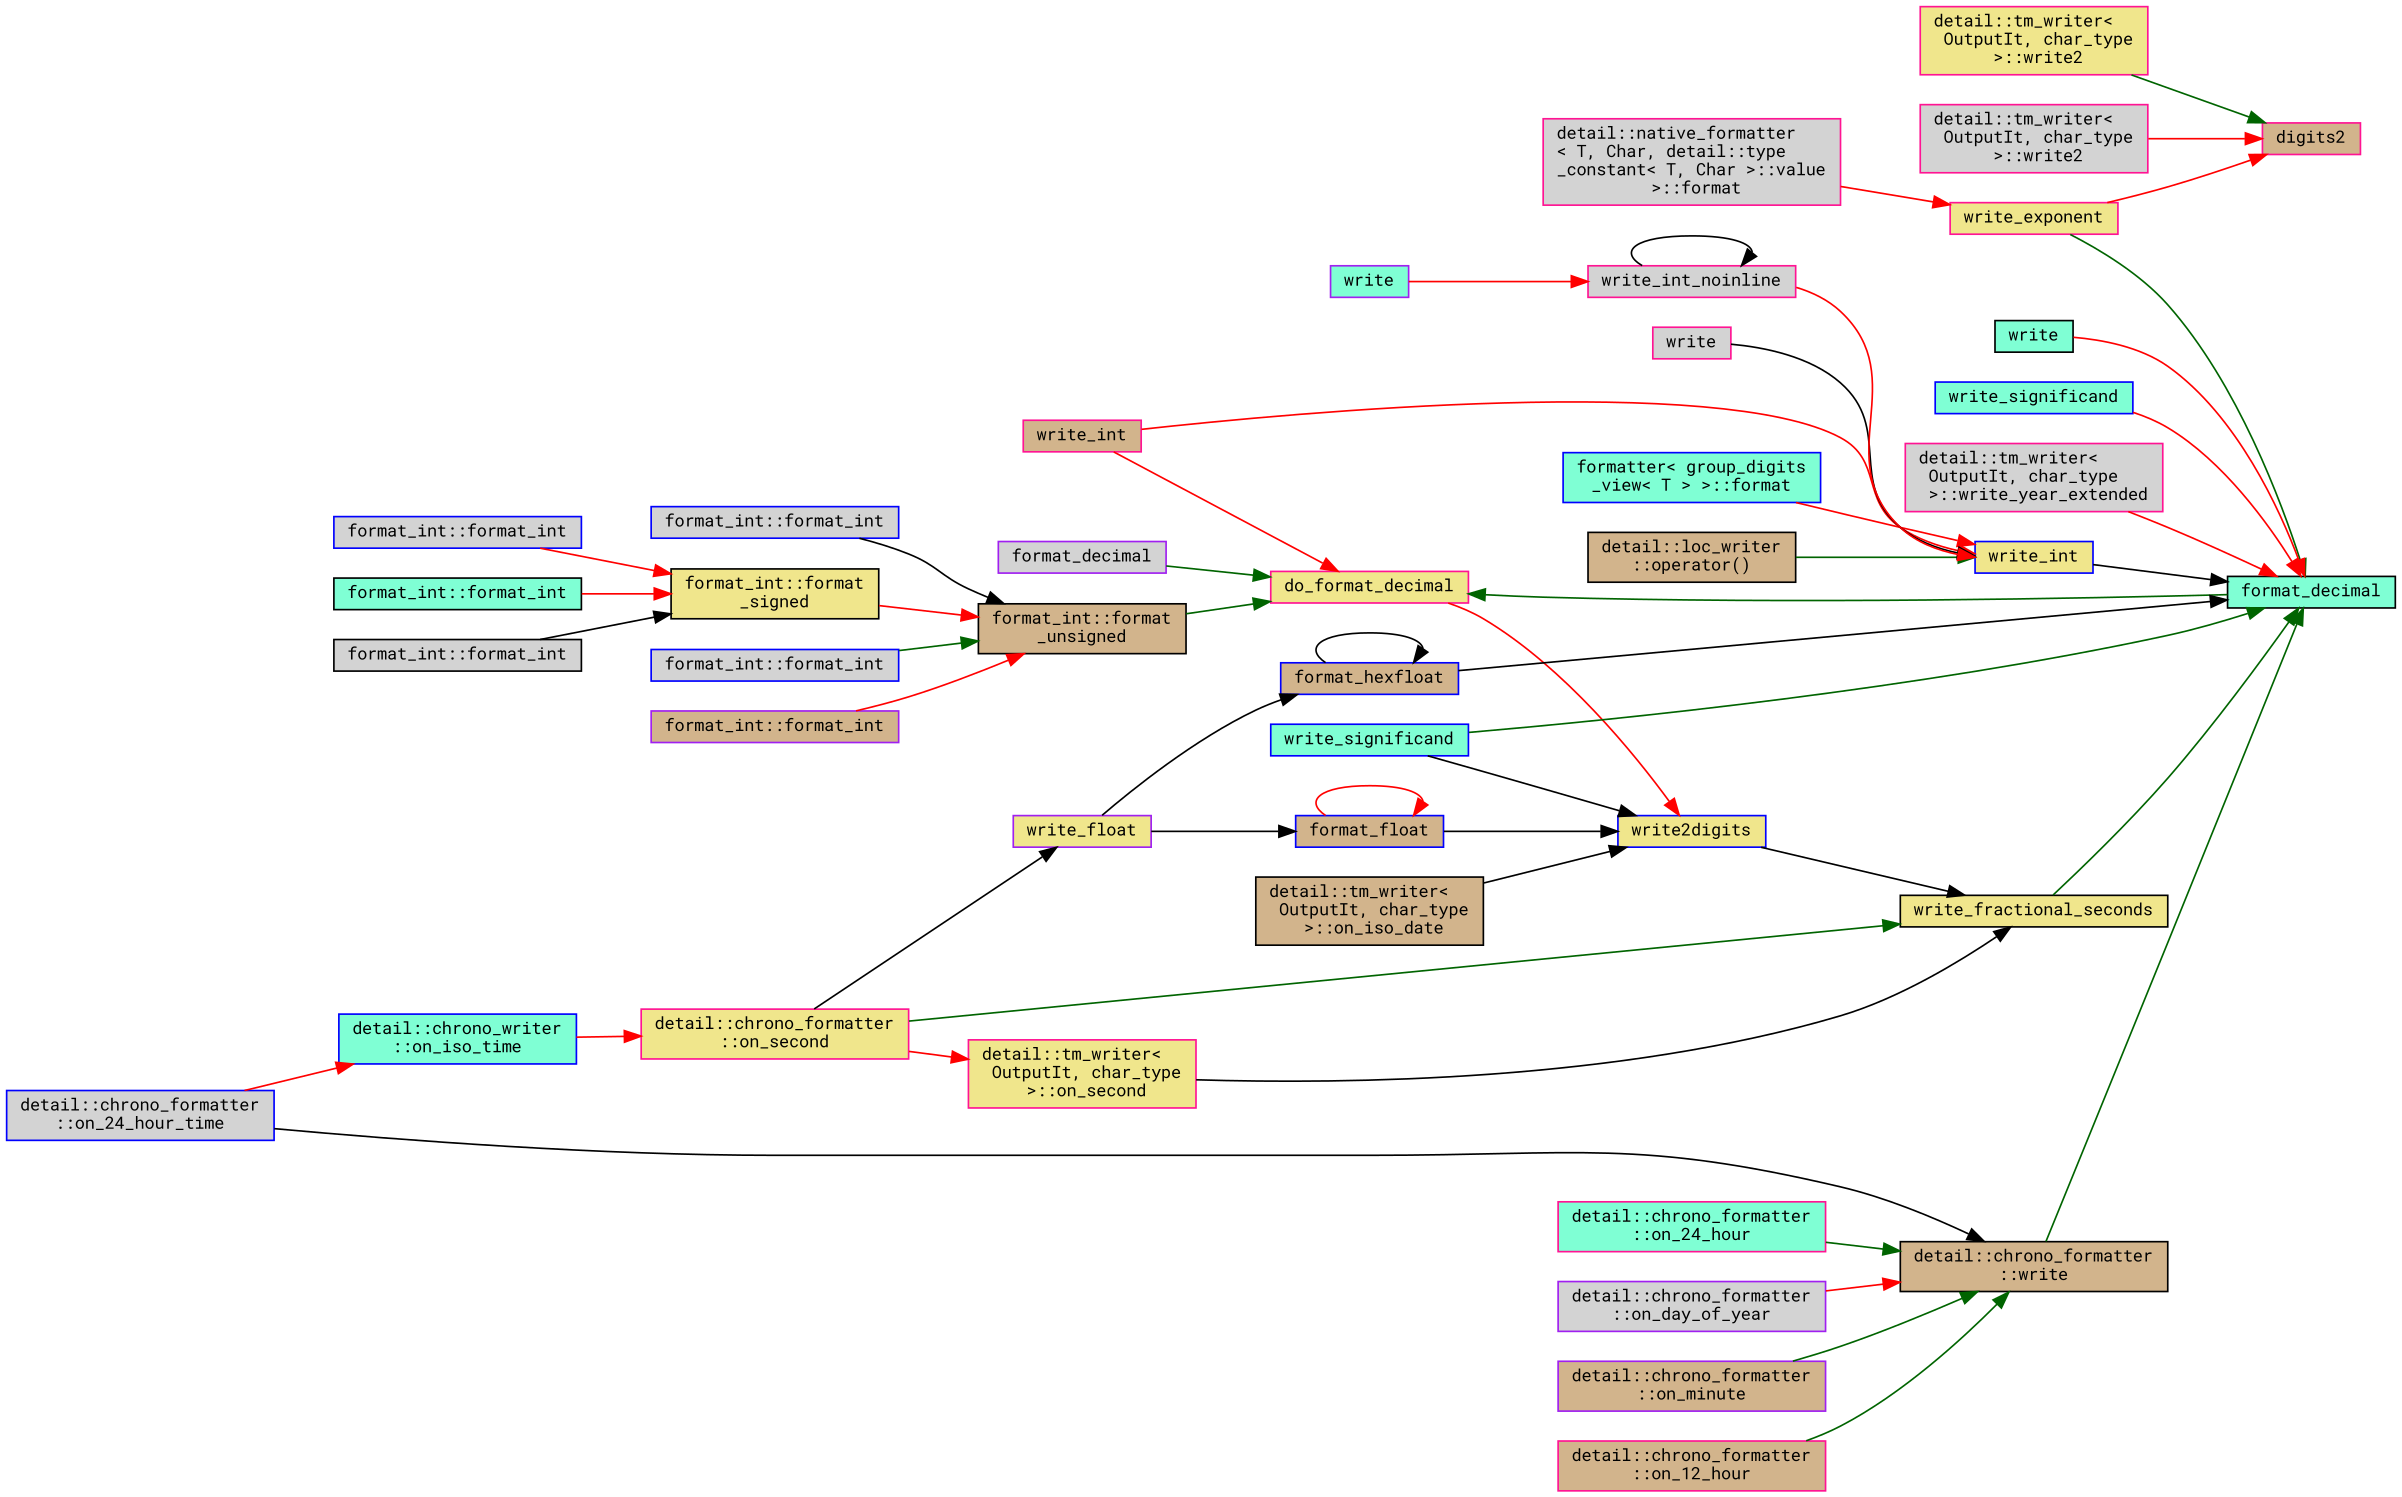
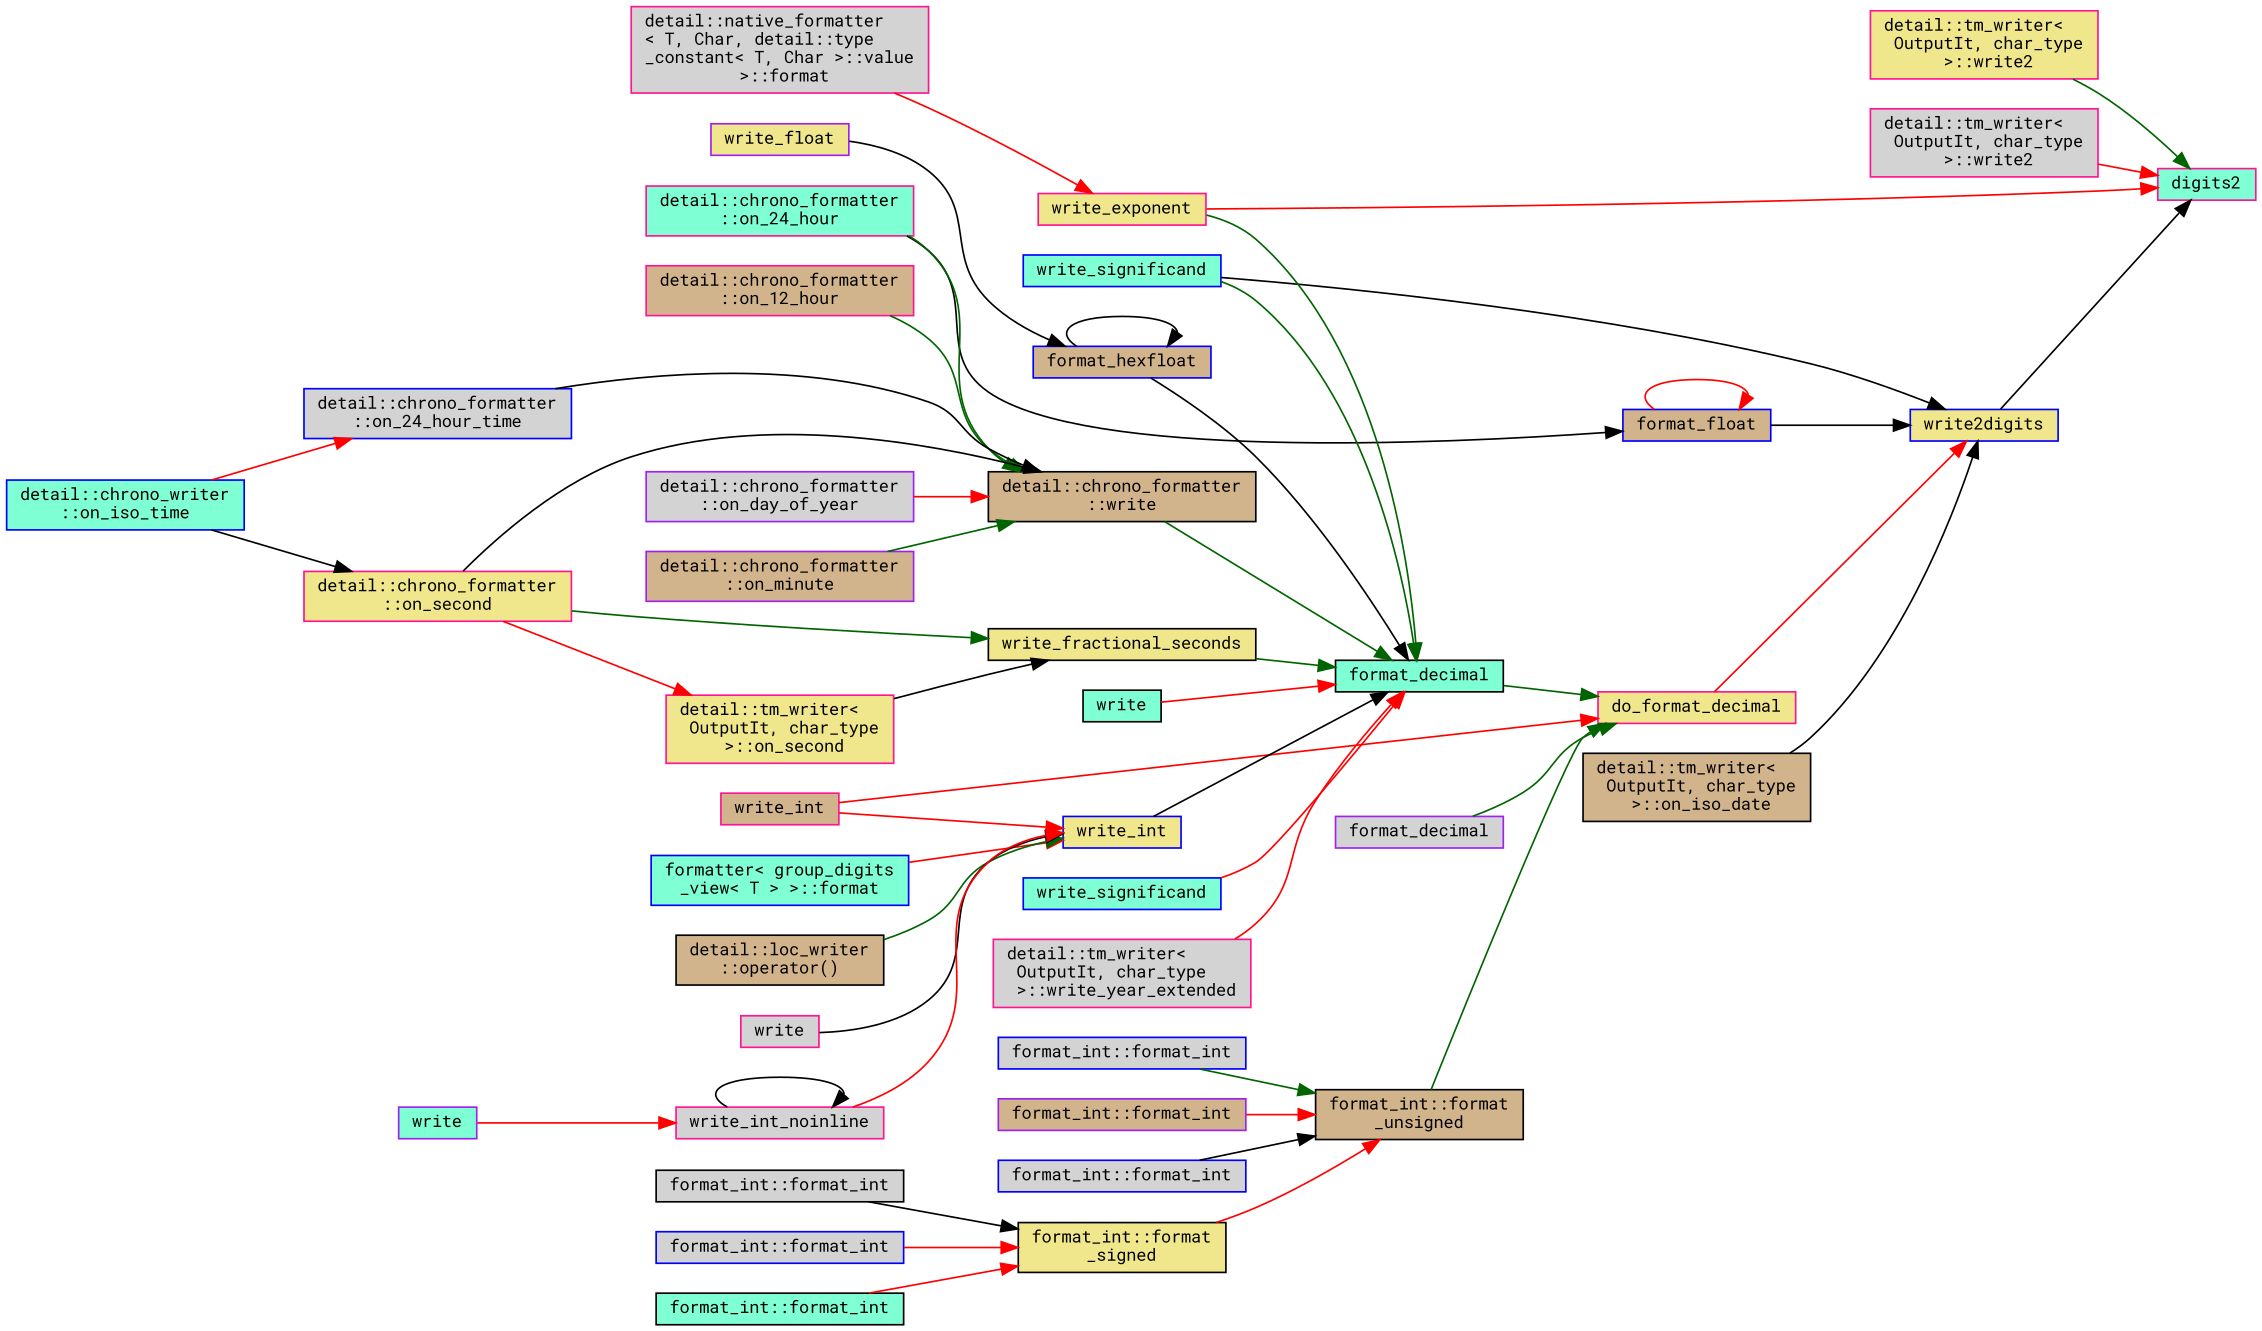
node "digits2": fillcolor tan -> aquamarine
edge "write_float" -> "format_float": now "detail::chrono_formatter ::on_24_hour" -> "format_float"
edge "write2digits" -> "write_fractional_seconds": now "write2digits" -> "digits2"
edge "detail::chrono_formatter ::on_second" -> "write_float": now "detail::chrono_formatter ::on_second" -> "detail::chrono_formatter ::write"
edge "detail::chrono_writer ::on_iso_time" -> "detail::chrono_formatter ::on_second": color red -> black
edge "detail::chrono_formatter ::on_24_hour_time" -> "detail::chrono_writer ::on_iso_time": reversed
